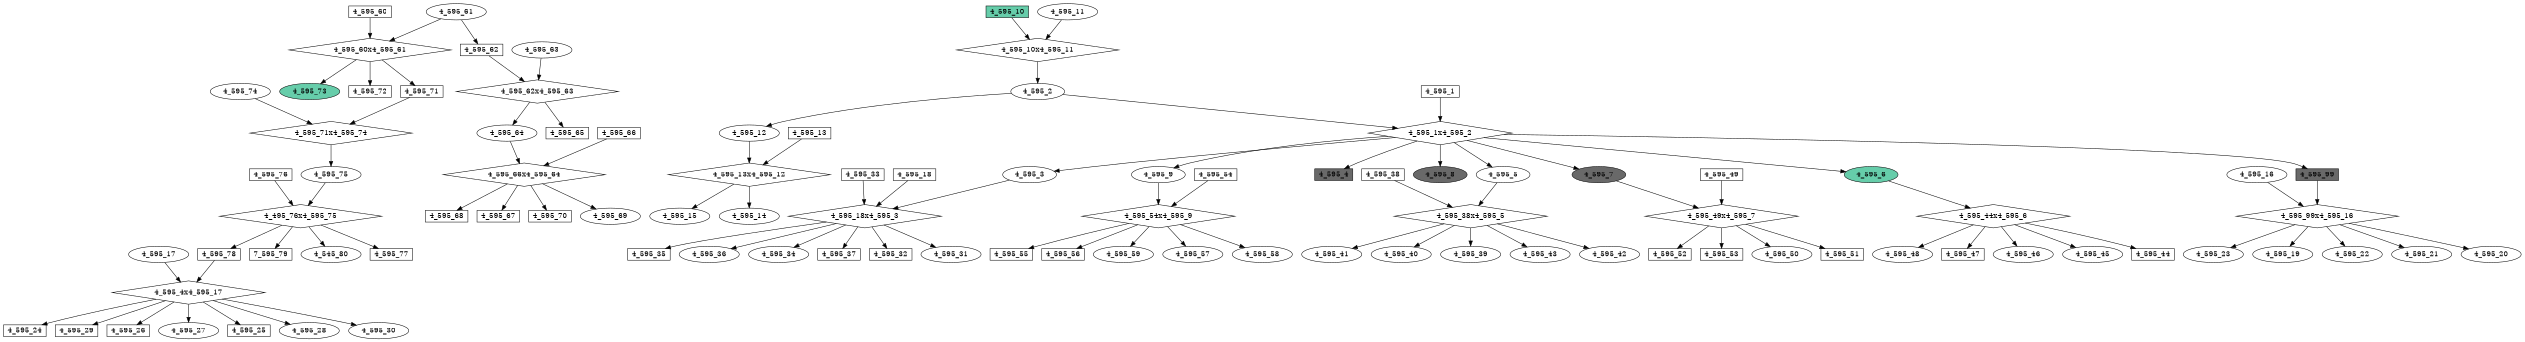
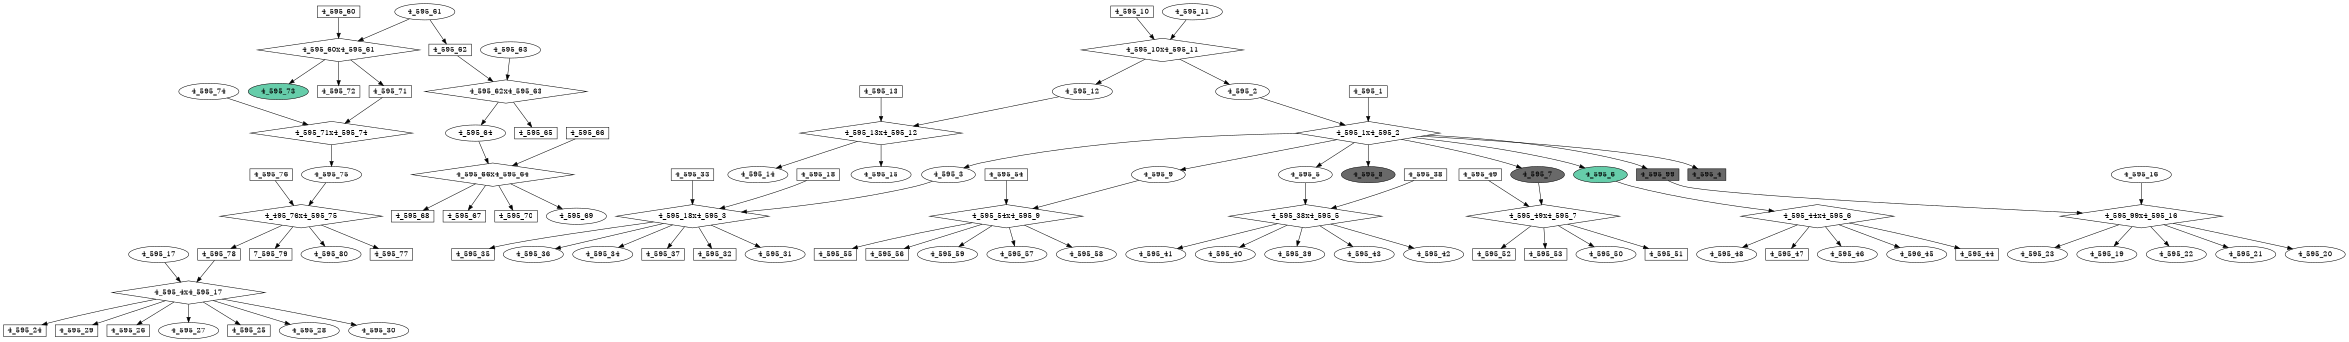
node "4_595_10": fillcolor aquamarine3 -> white
edge "4_595_2" -> "4_595_12": now "4_595_10x4_595_11" -> "4_595_12"
node "4_545_80": label "4_545_80" -> "4_595_80"
node "4_595_45": label "4_595_45" -> "4_596_45"
